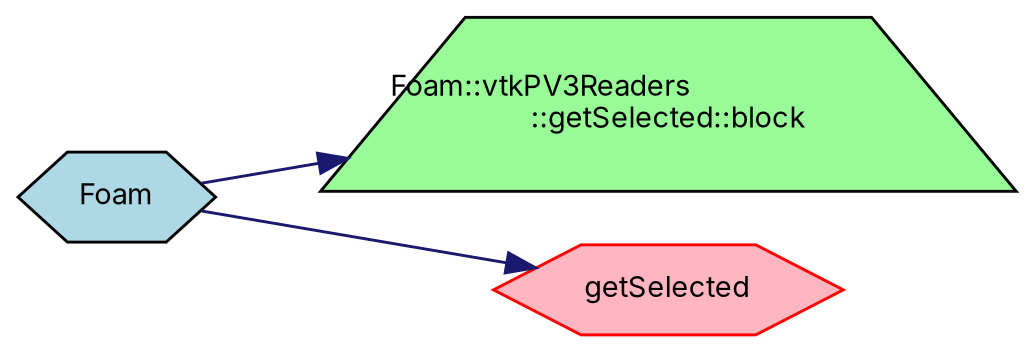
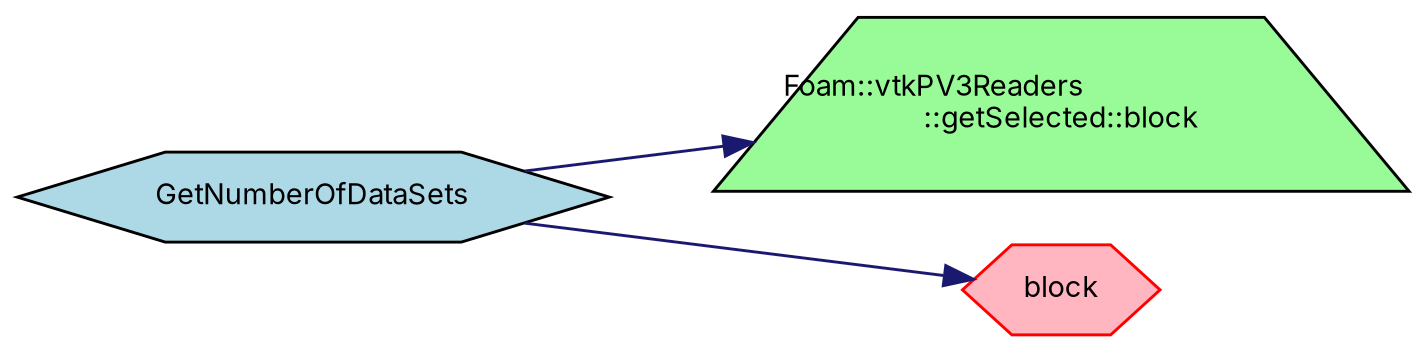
node "Foam": label "Foam" -> "GetNumberOfDataSets"
node "getSelected": label "getSelected" -> "block"
